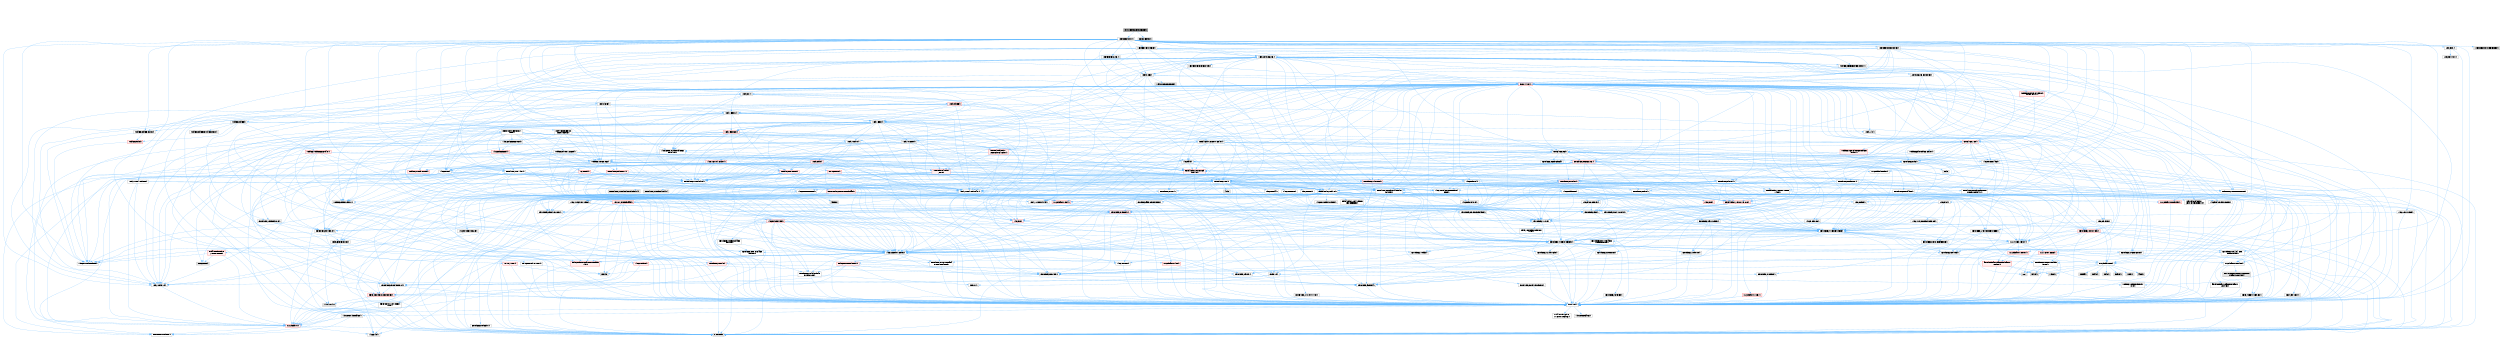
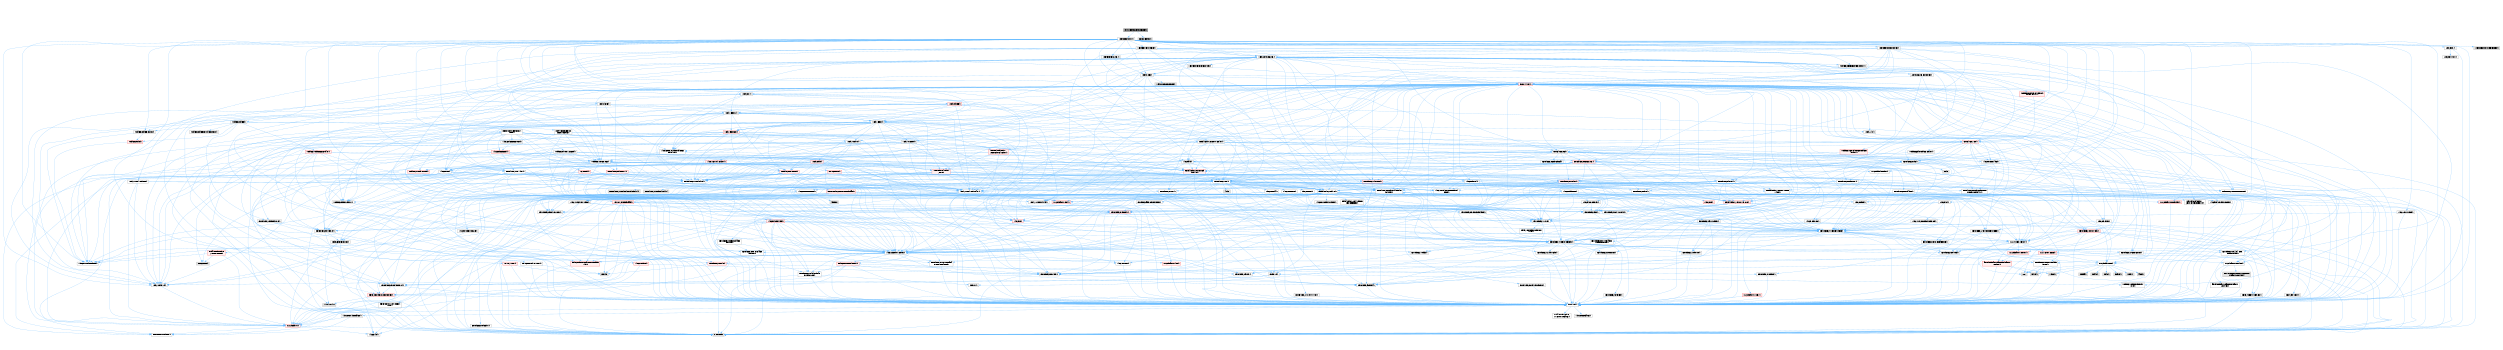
node "Misc/OptionalFwd.h": removed
